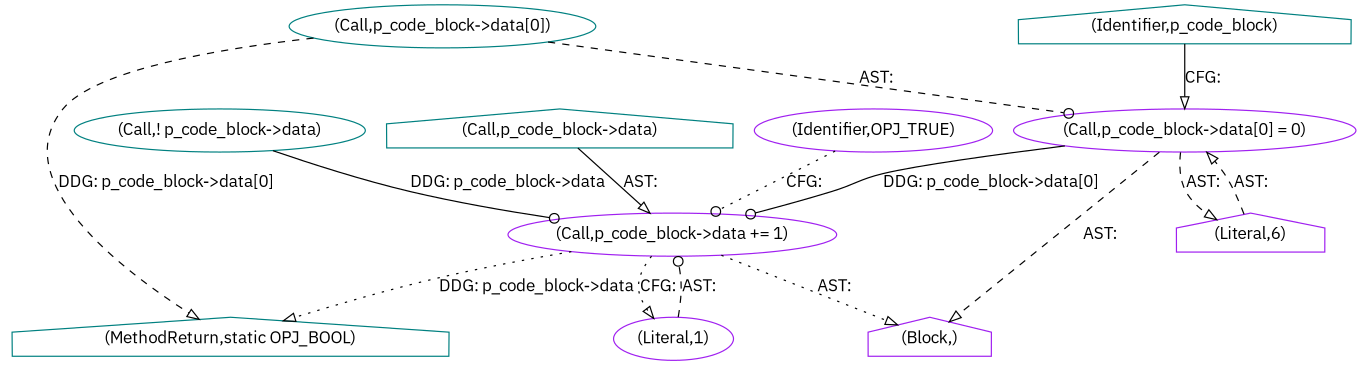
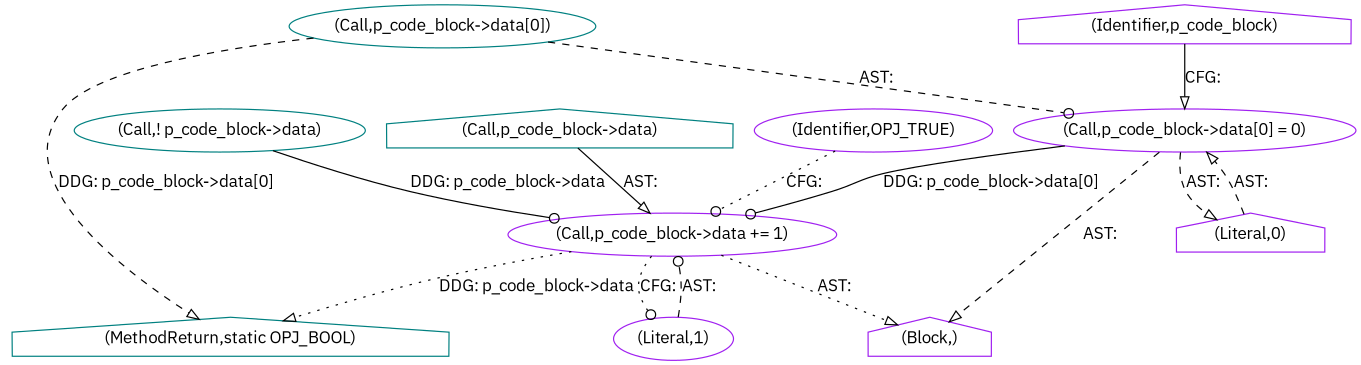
node "(Identifier,p_code_block)": color teal -> purple
node "(Literal,6)": label "(Literal,6)" -> "(Literal,0)"
edge "(Call,p_code_block->data += 1)" -> "(Literal,1)": arrowhead onormal -> odot
